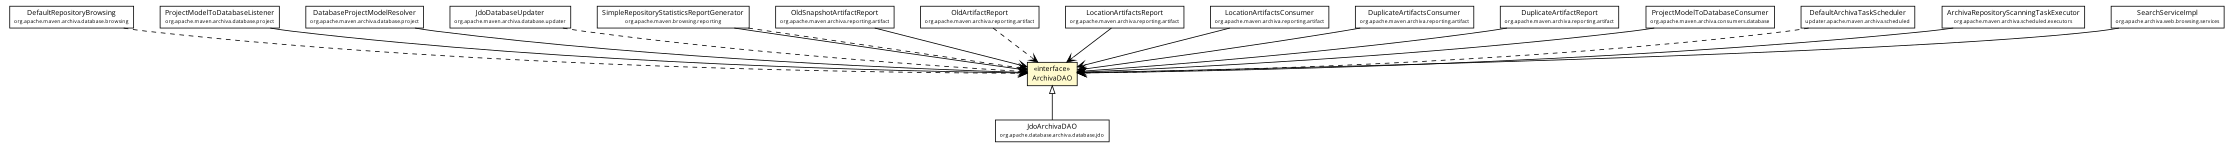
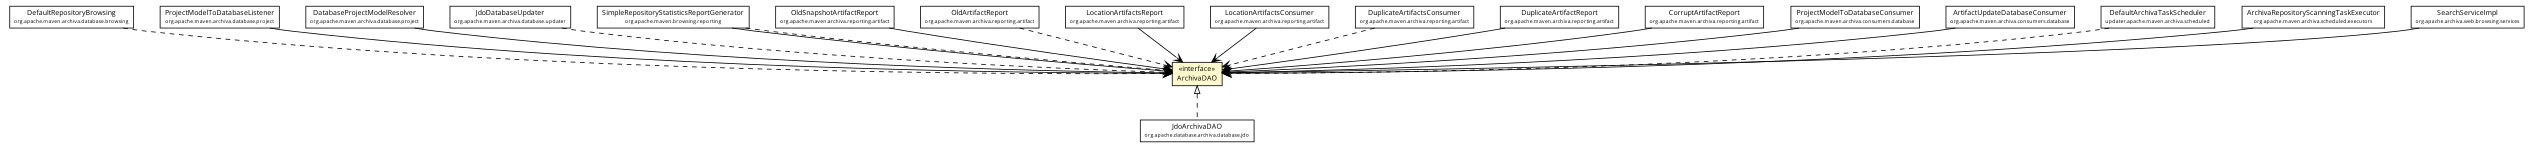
node "CorruptArtifactReport": added
node "ArtifactUpdateDatabaseConsumer": added
edge "DuplicateArtifactsConsumer" -> "ArchivaDAO": style solid -> dashed
edge "JdoArchivaDAO" -> "ArchivaDAO": style solid -> dashed
